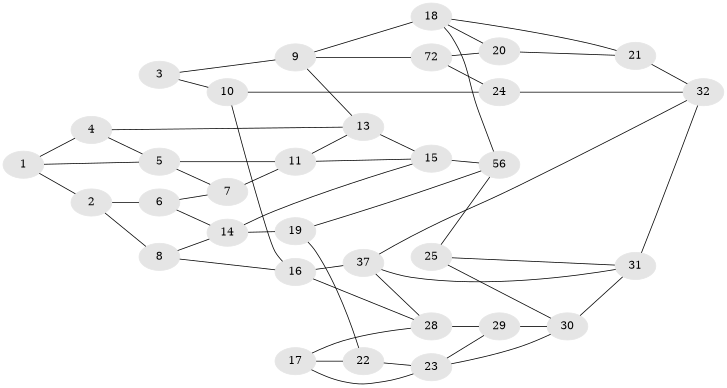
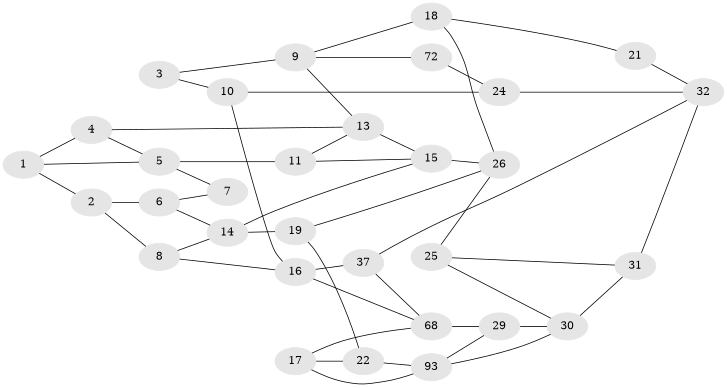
node "20": removed
node "56": label "56" -> "26"
edge "11" -- "7": removed
edge "37" -- "31": removed
node "28": label "28" -> "68"
node "23": label "23" -> "93"
